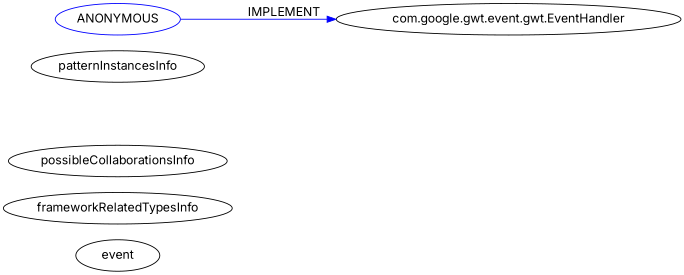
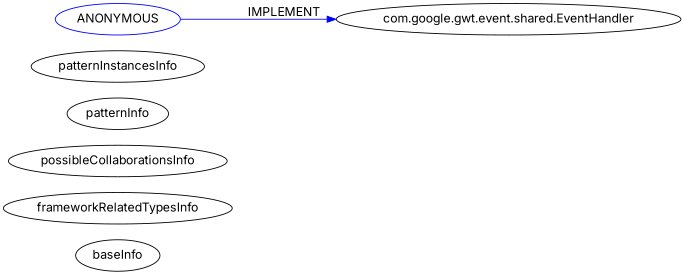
node "com.google.gwt.event.gwt.EventHandler": label "com.google.gwt.event.gwt.EventHandler" -> "com.google.gwt.event.shared.EventHandler"
node "patternInfo": added
node "event": label "event" -> "baseInfo"
